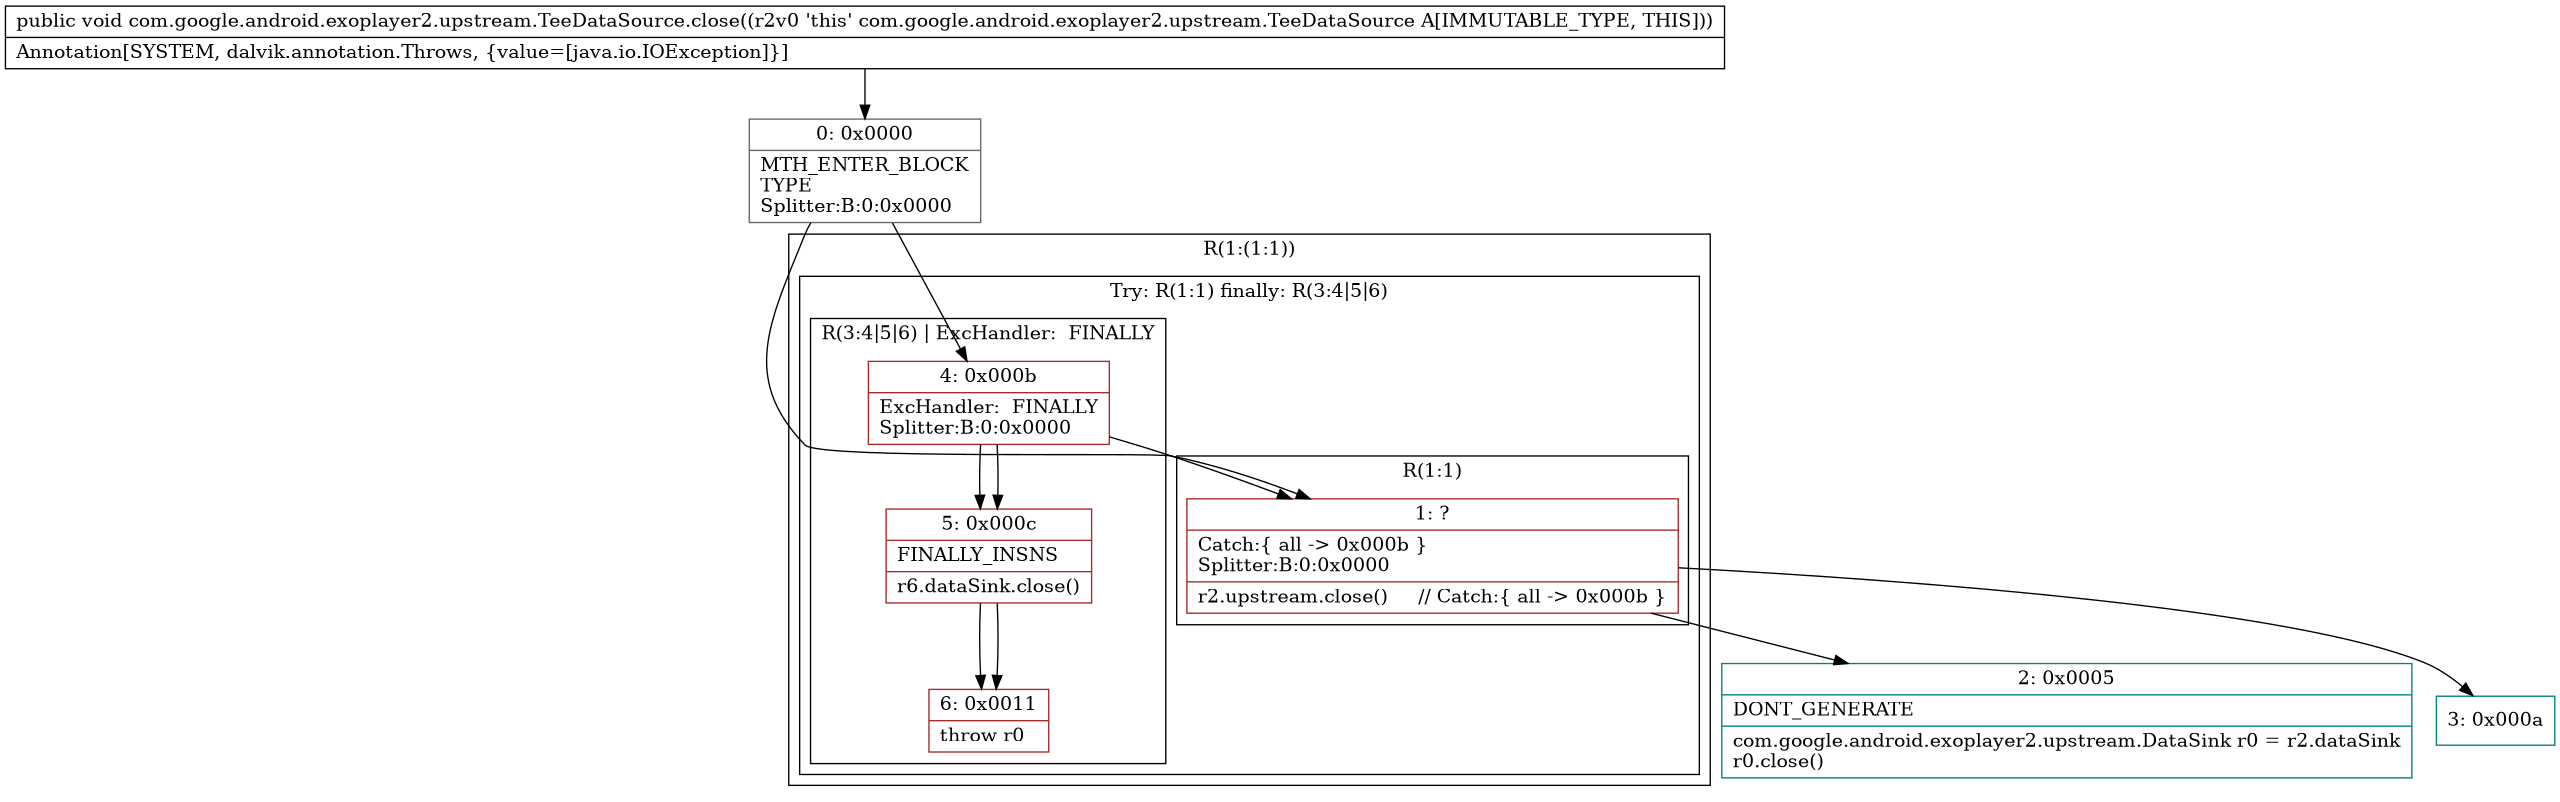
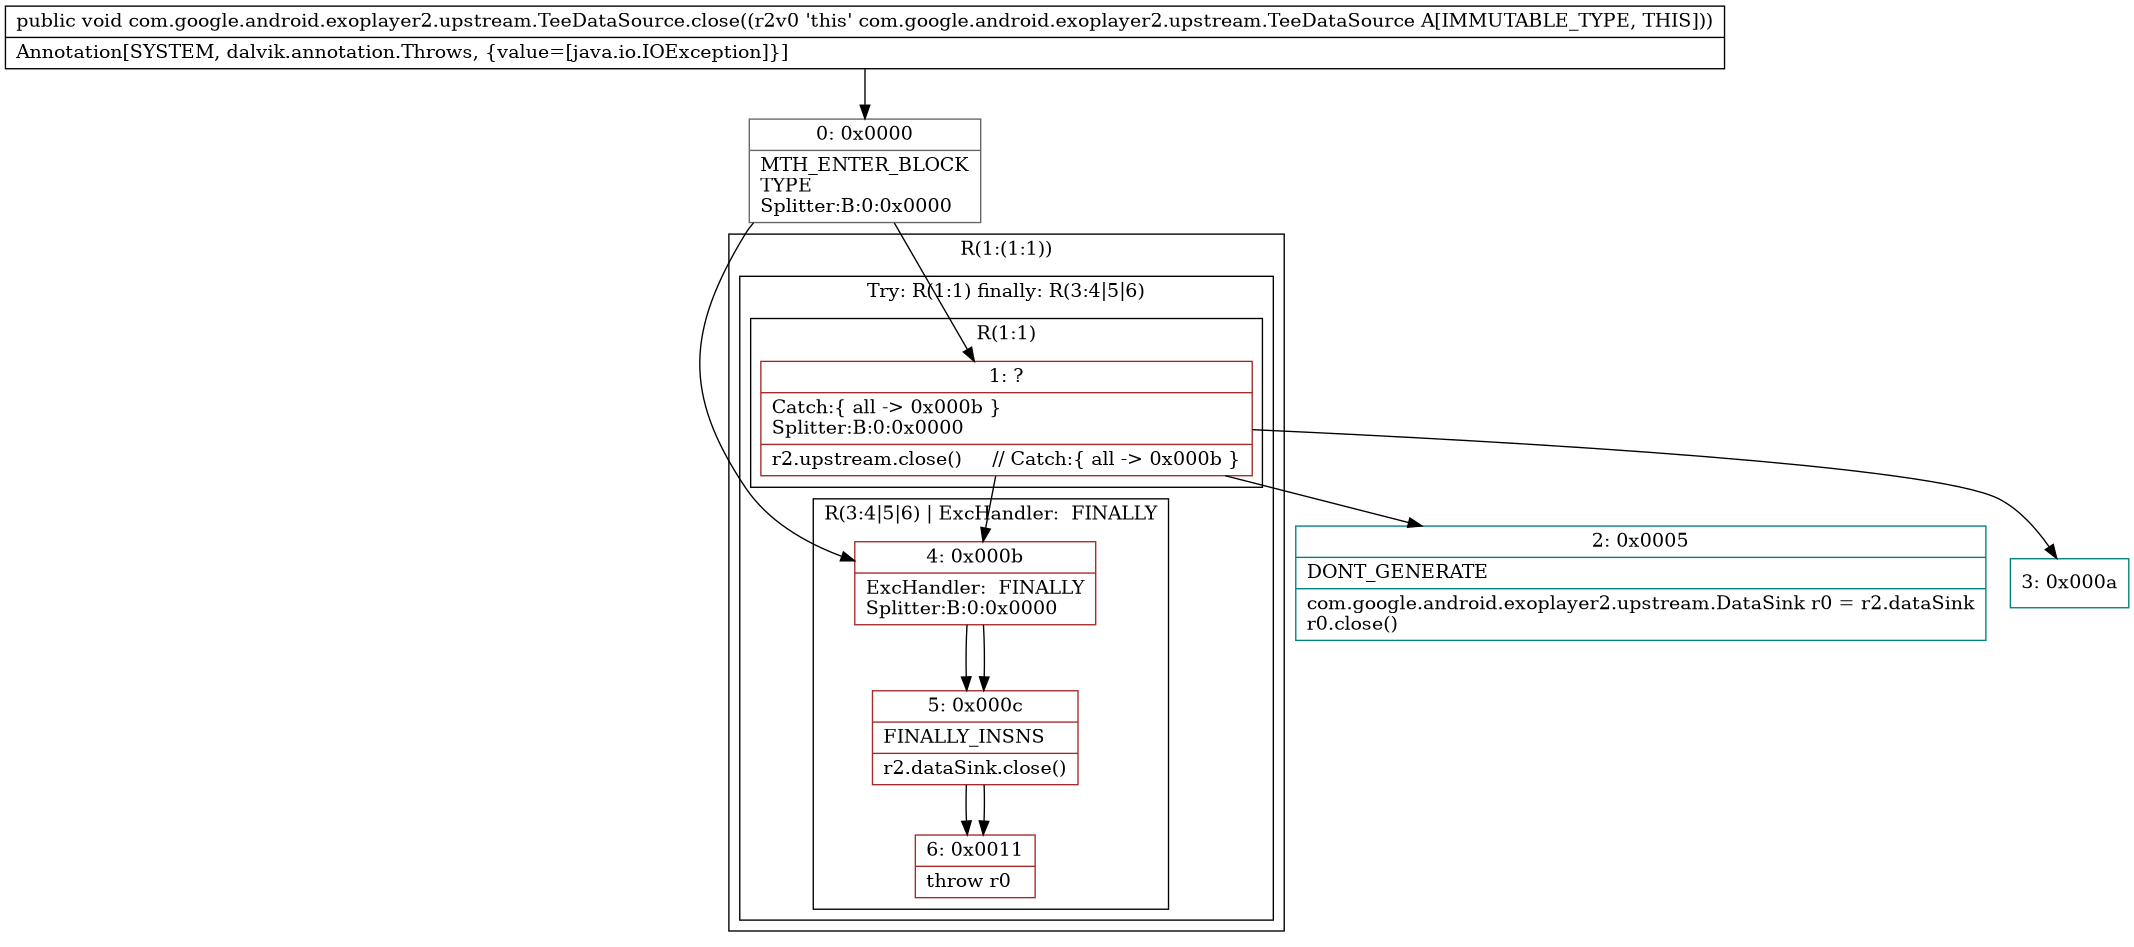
edge "4: 0x000b" -> "1: ?": reversed
node "5: 0x000c": text "r6.dataSink.close()" -> "r2.dataSink.close()"
